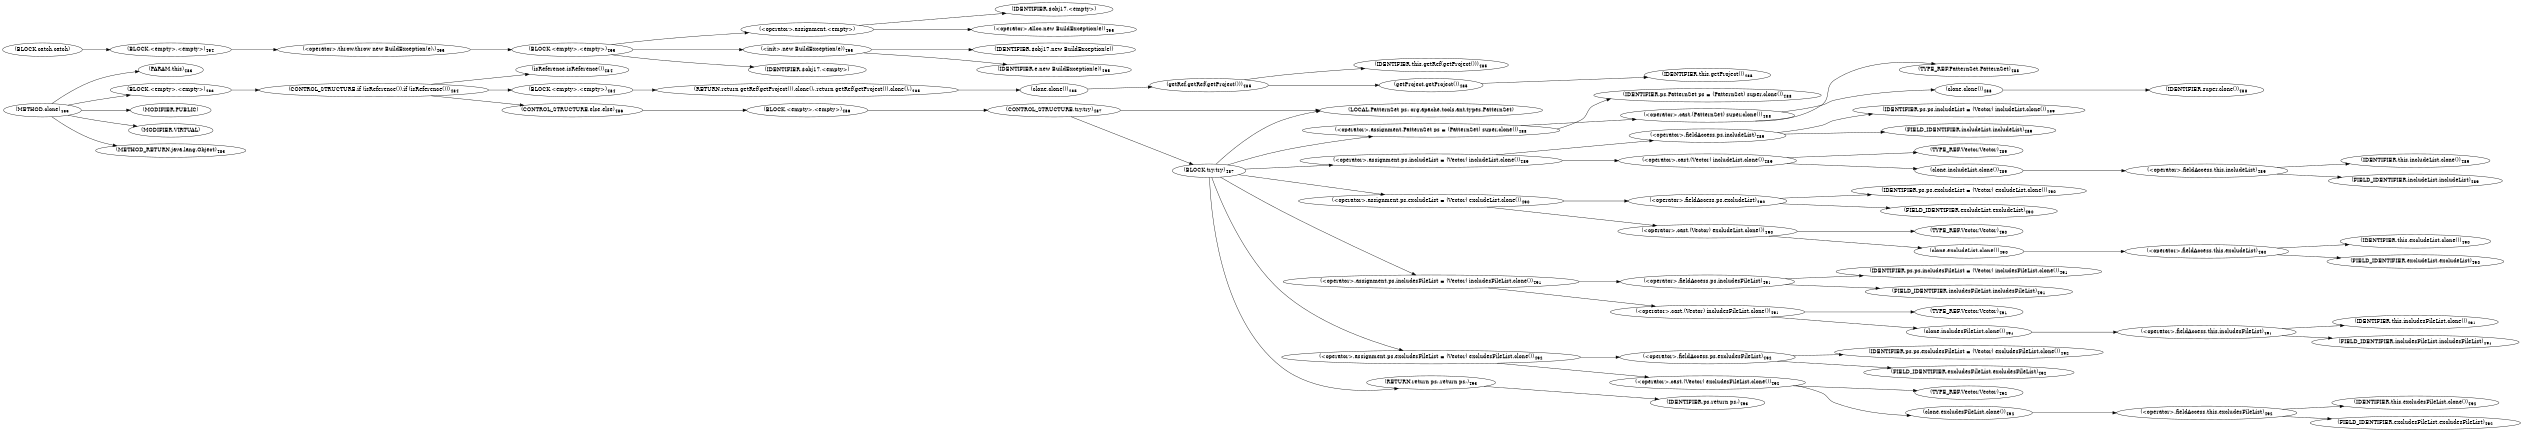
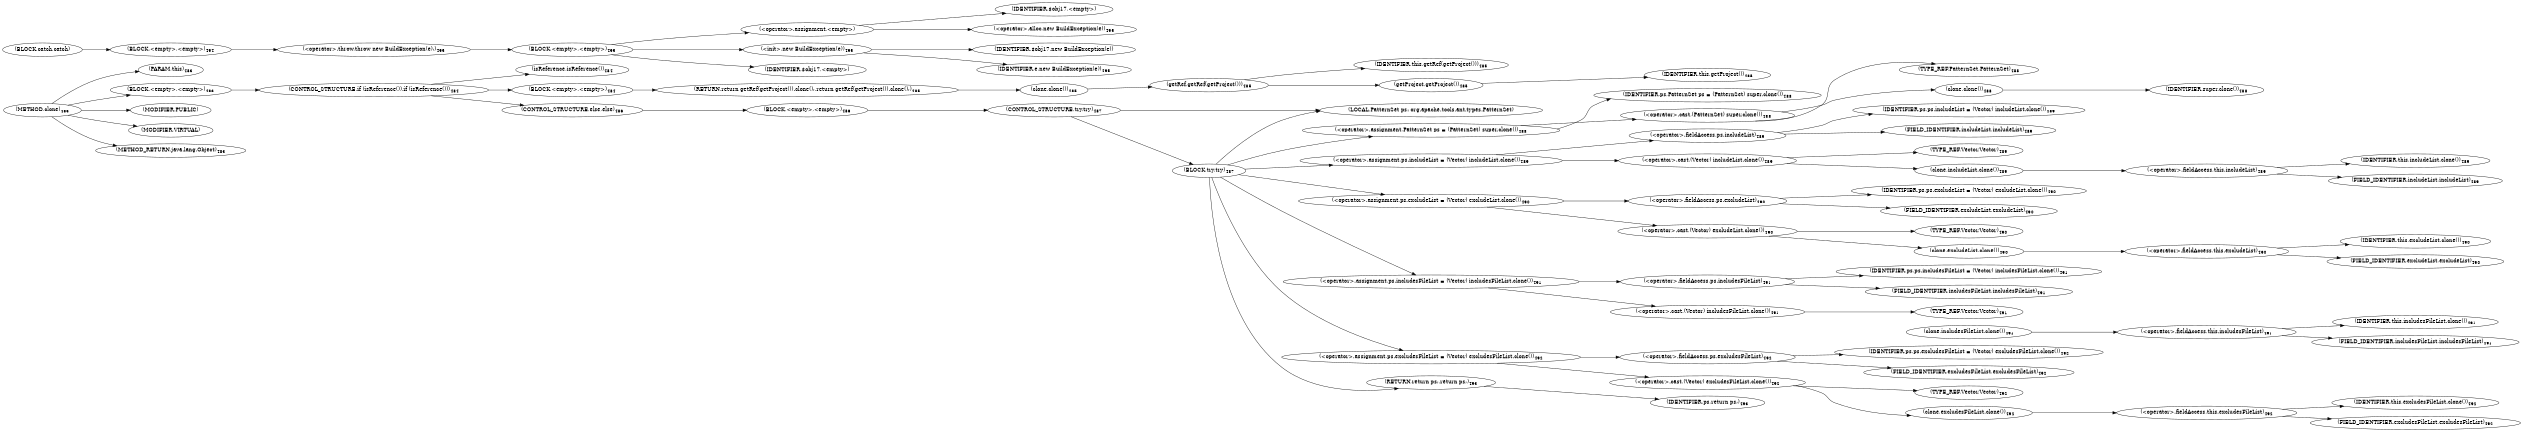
edge "(<operator>.cast,(Vector) includesFileList.clone())" -> "(clone,includesFileList.clone())": removed
